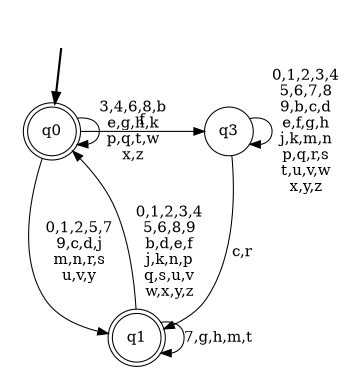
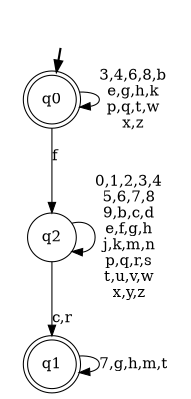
node "q3": label "q3" -> "q2"
edge "q1" -> "q0": removed, label "0,1,2,3,4 5,6,8,9 b,d,e,f j,k,n,p q,s,u,v w,x,y,z"
edge "q0" -> "q1": removed, label "0,1,2,5,7 9,c,d,j m,n,r,s u,v,y"
